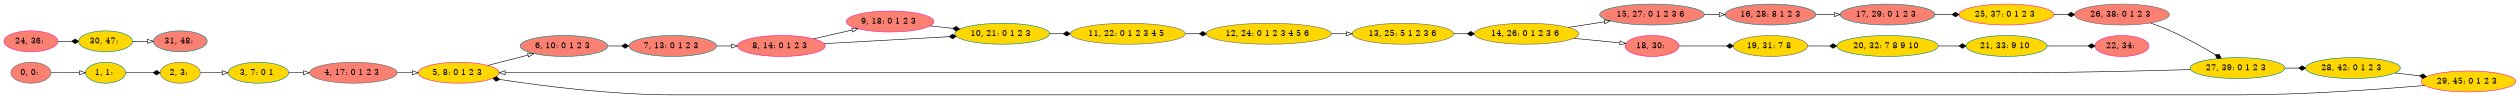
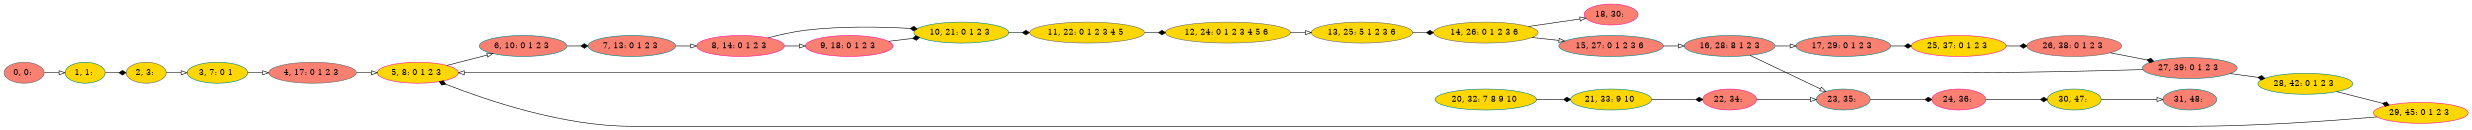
node "19, 31: 7 8": removed
node "27, 39: 0 1 2 3": fillcolor gold -> salmon
node "23, 35:": added
